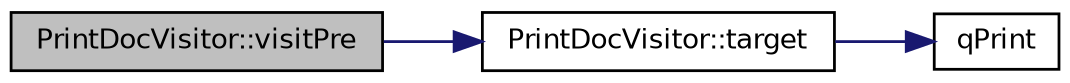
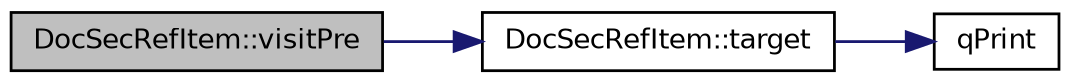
node "PrintDocVisitor::visitPre": label "PrintDocVisitor::visitPre" -> "DocSecRefItem::visitPre"
node "PrintDocVisitor::target": label "PrintDocVisitor::target" -> "DocSecRefItem::target"
